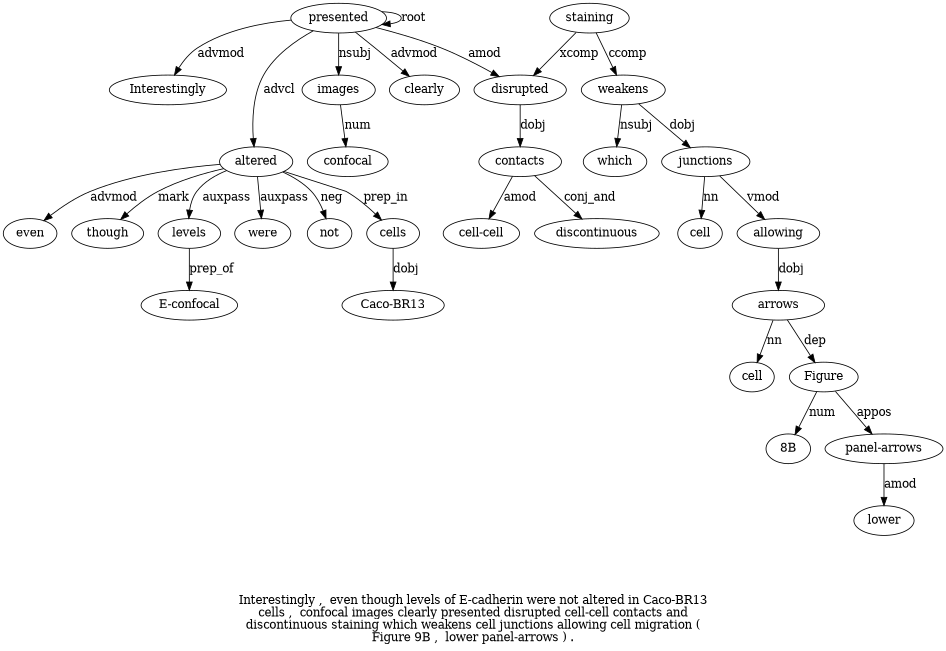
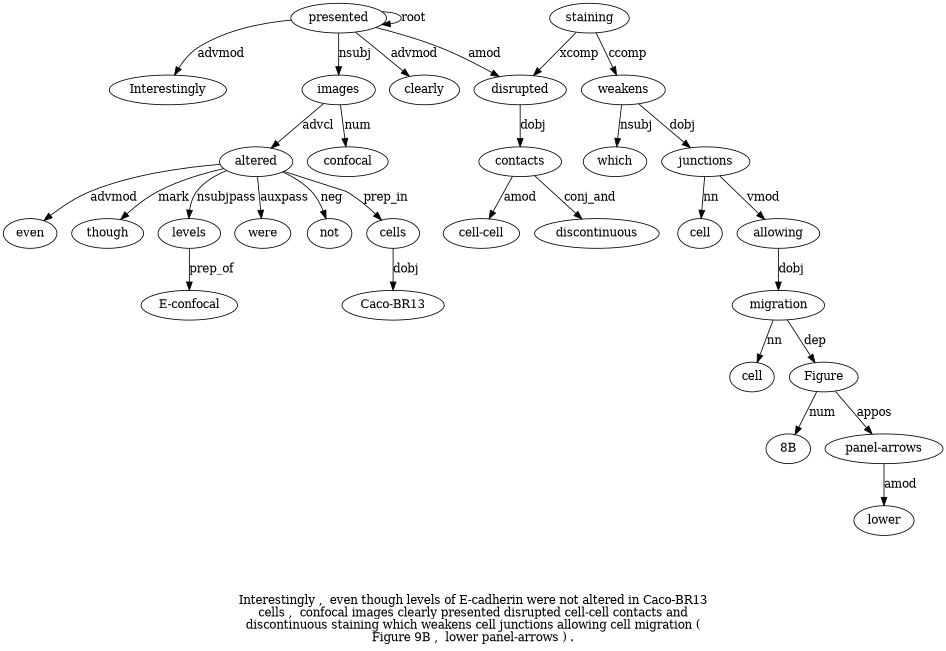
edge "presented" -> "altered": now "images" -> "altered"
edge "altered" -> "levels": label "auxpass" -> "nsubjpass"
node "arrows": label "arrows" -> "migration"
